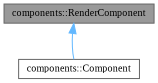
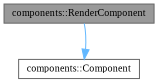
edge "components::Component" -> "components::RenderComponent": reversed
